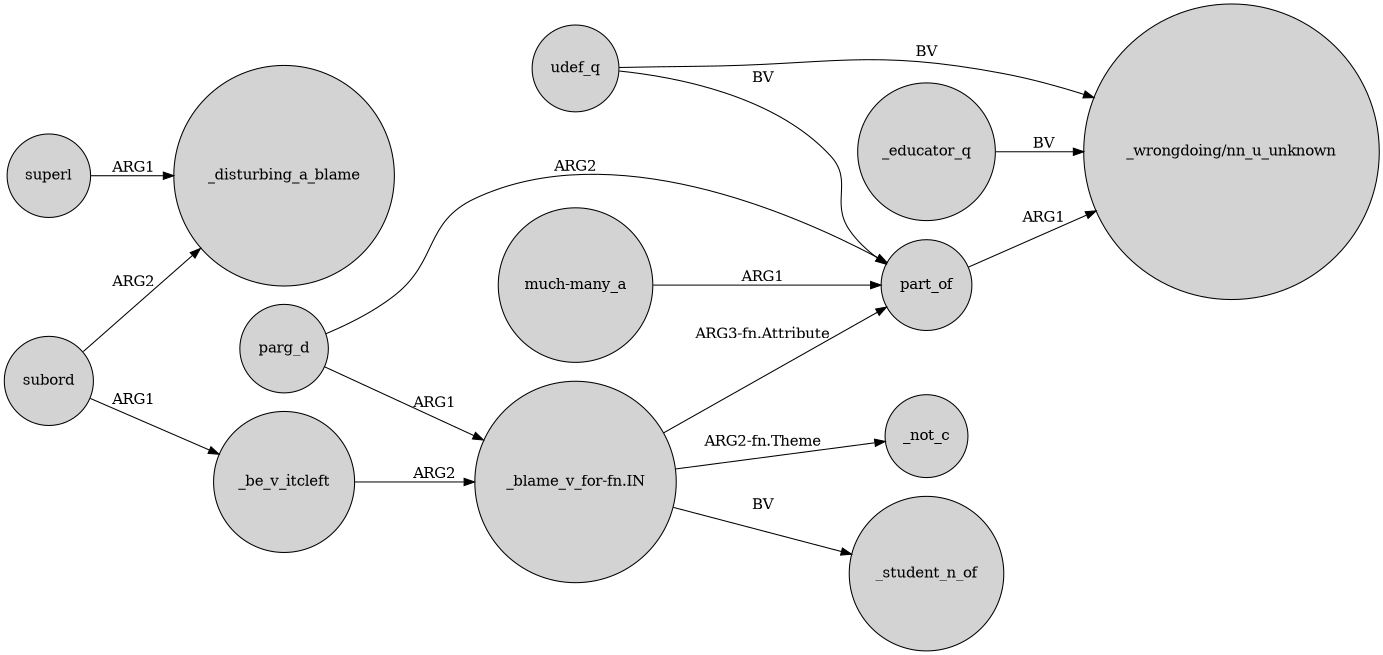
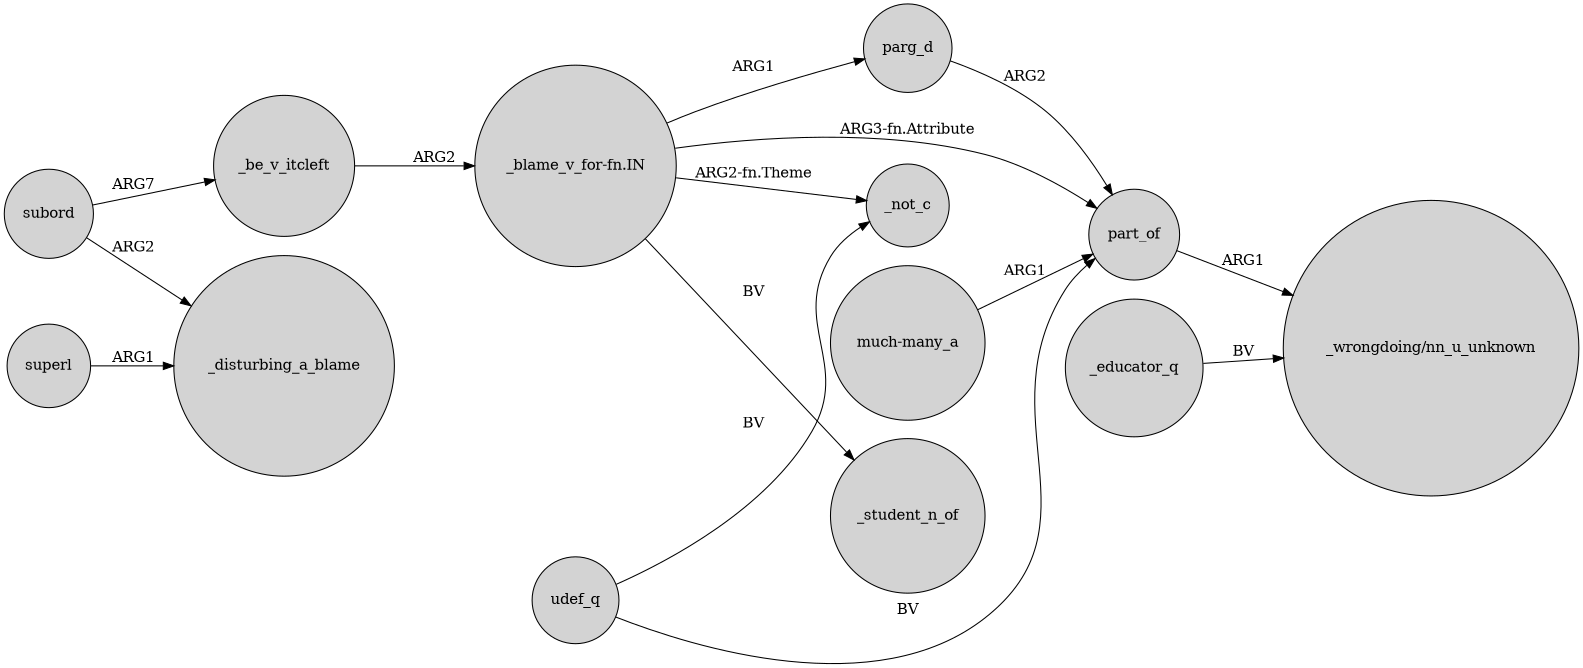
edge "udef_q" -> "_wrongdoing/nn_u_unknown": now "udef_q" -> "_not_c"
edge "subord" -> "_be_v_itcleft": label "ARG1" -> "ARG7"
edge "parg_d" -> "_blame_v_for-fn.IN": reversed
